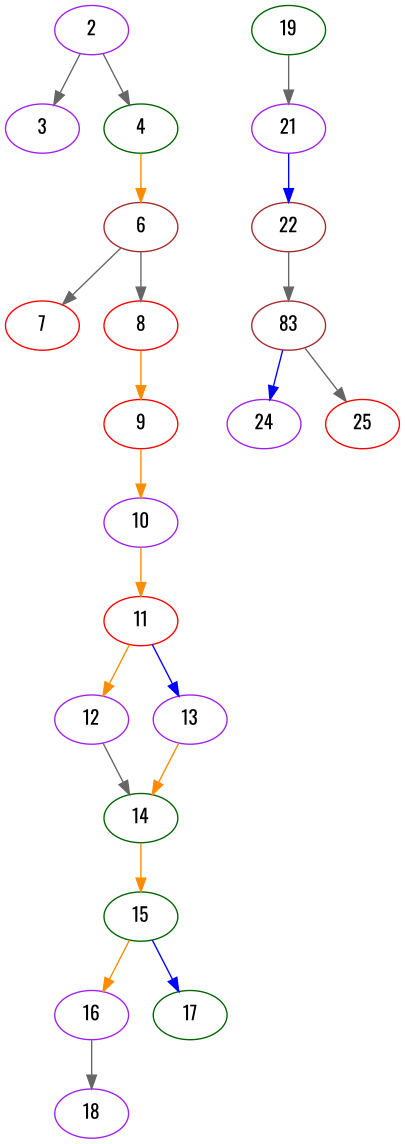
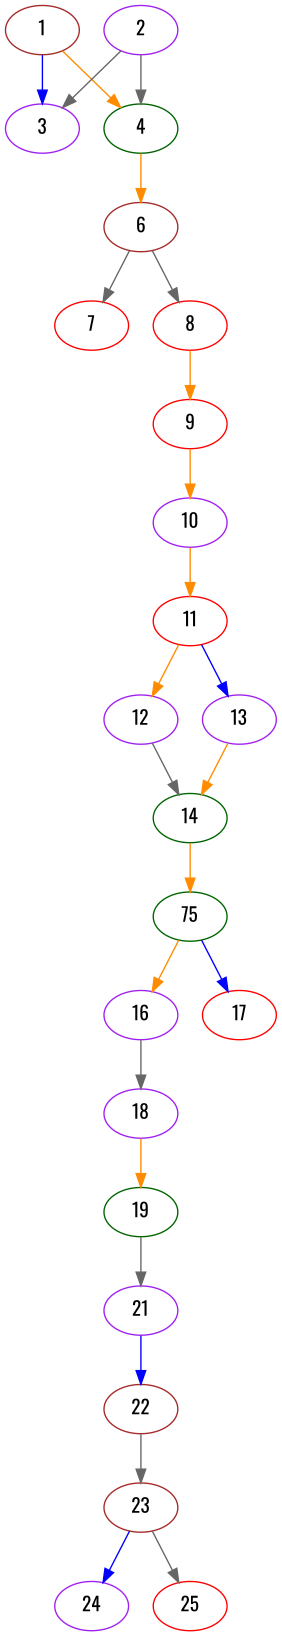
node "1": added
node "83": label "83" -> "23"
node "15": label "15" -> "75"
node "17": color darkgreen -> red
edge "18" -> "19": added
